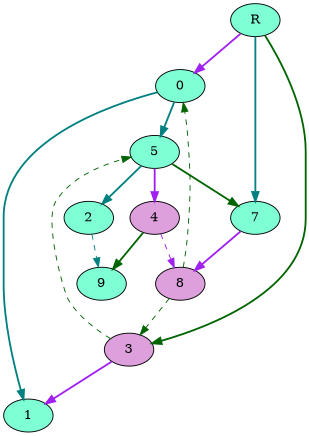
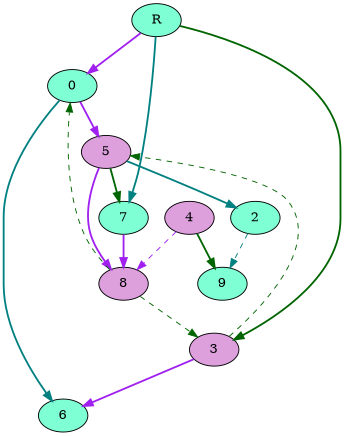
edge "0" -> "5": color teal -> purple
node "5": fillcolor aquamarine -> plum
edge "5" -> "4": now "5" -> "8"
node "1": label "1" -> "6"
